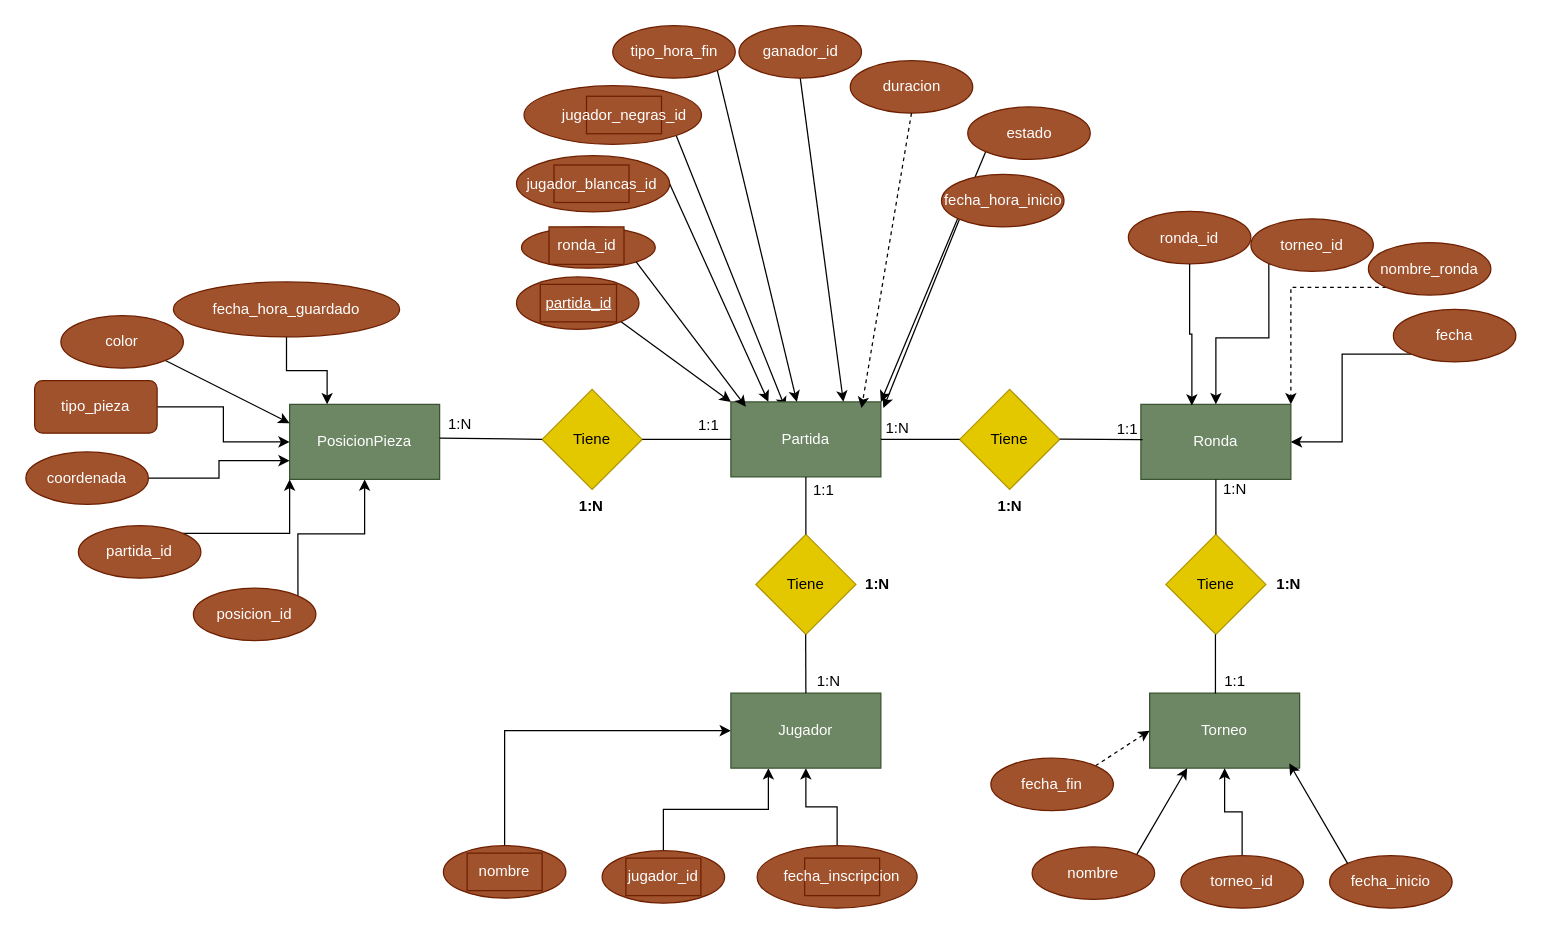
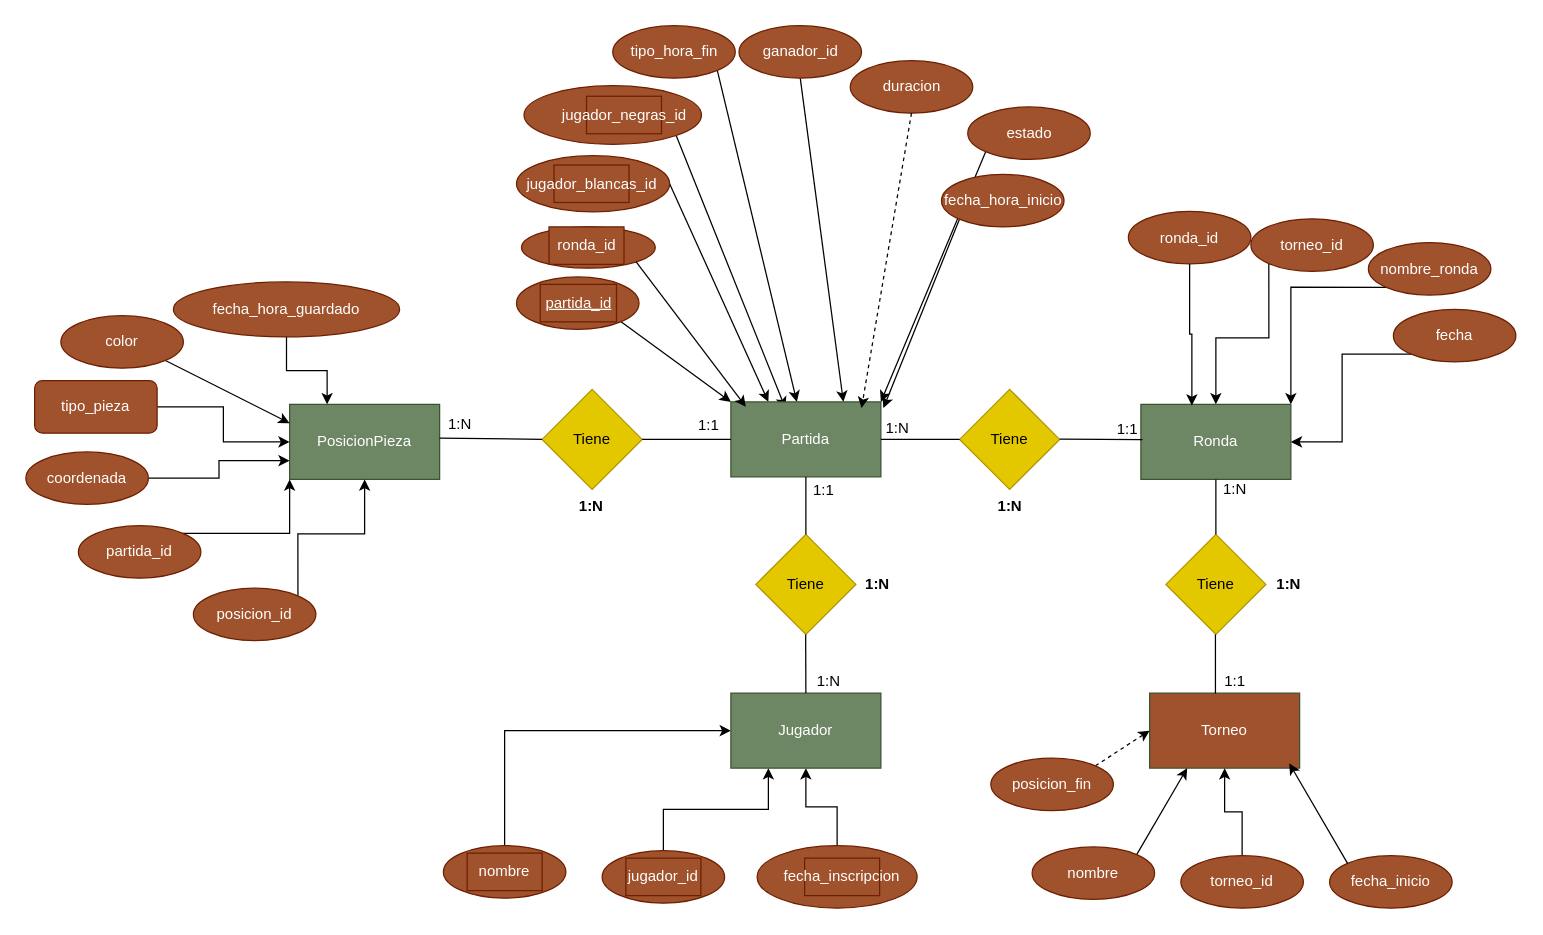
edge "nombre_ronda" -> "Ronda": style dashed -> solid
node "Torneo": fillcolor #6d8764 -> #a0522d
node "fecha_fin": label "fecha_fin" -> "posicion_fin"
